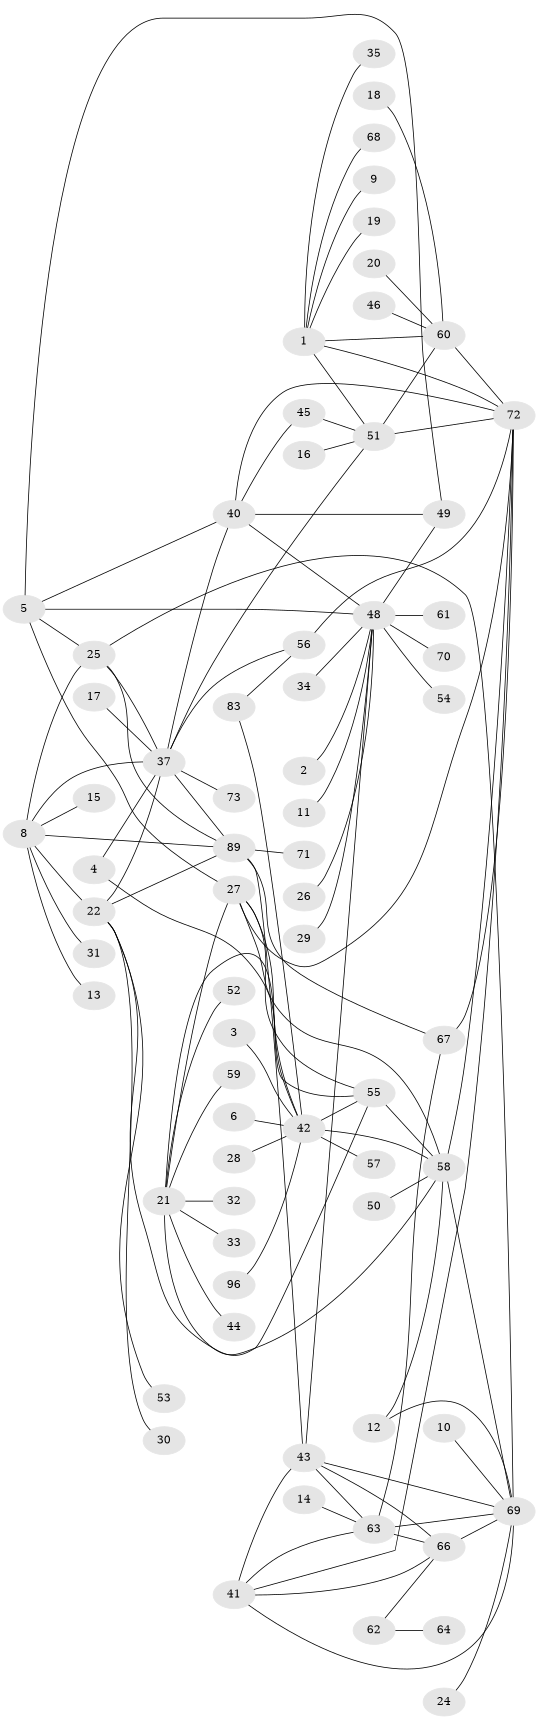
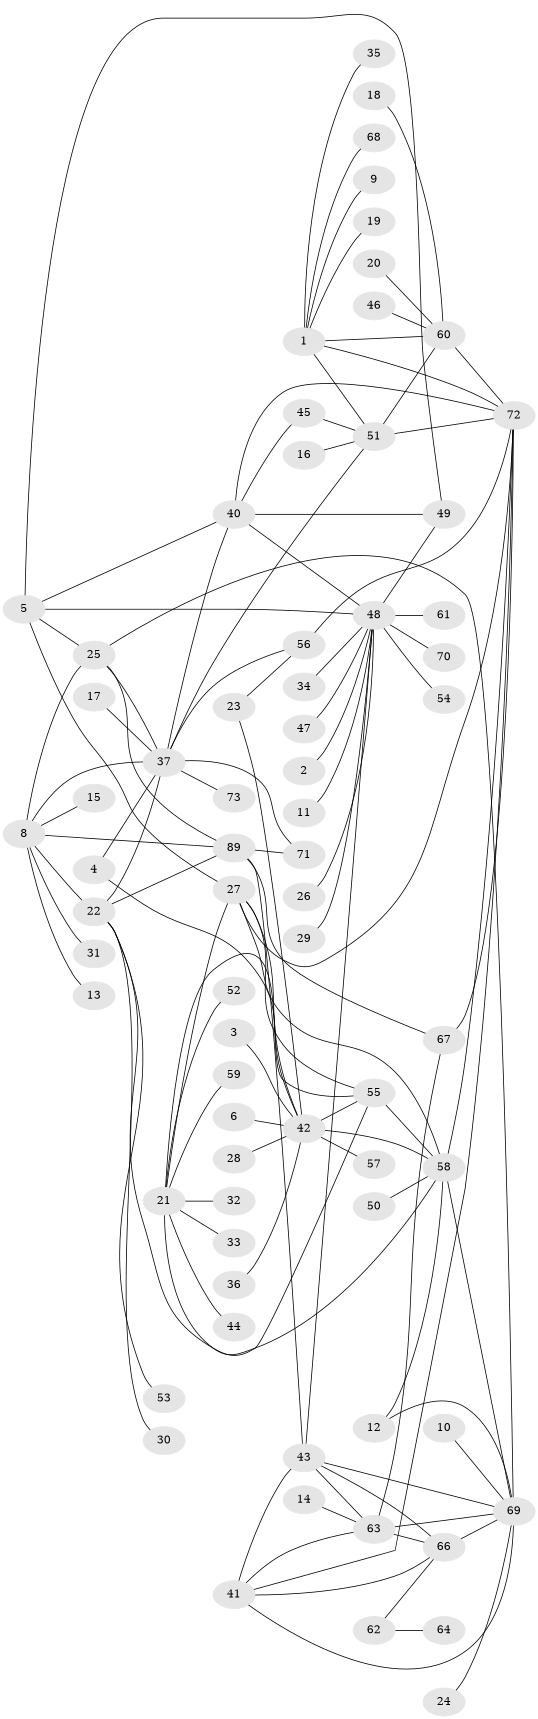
node "83": label "83" -> "23"
node "47": added
edge "37" -- "89": now "37" -- "71"
node "96": label "96" -> "36"
